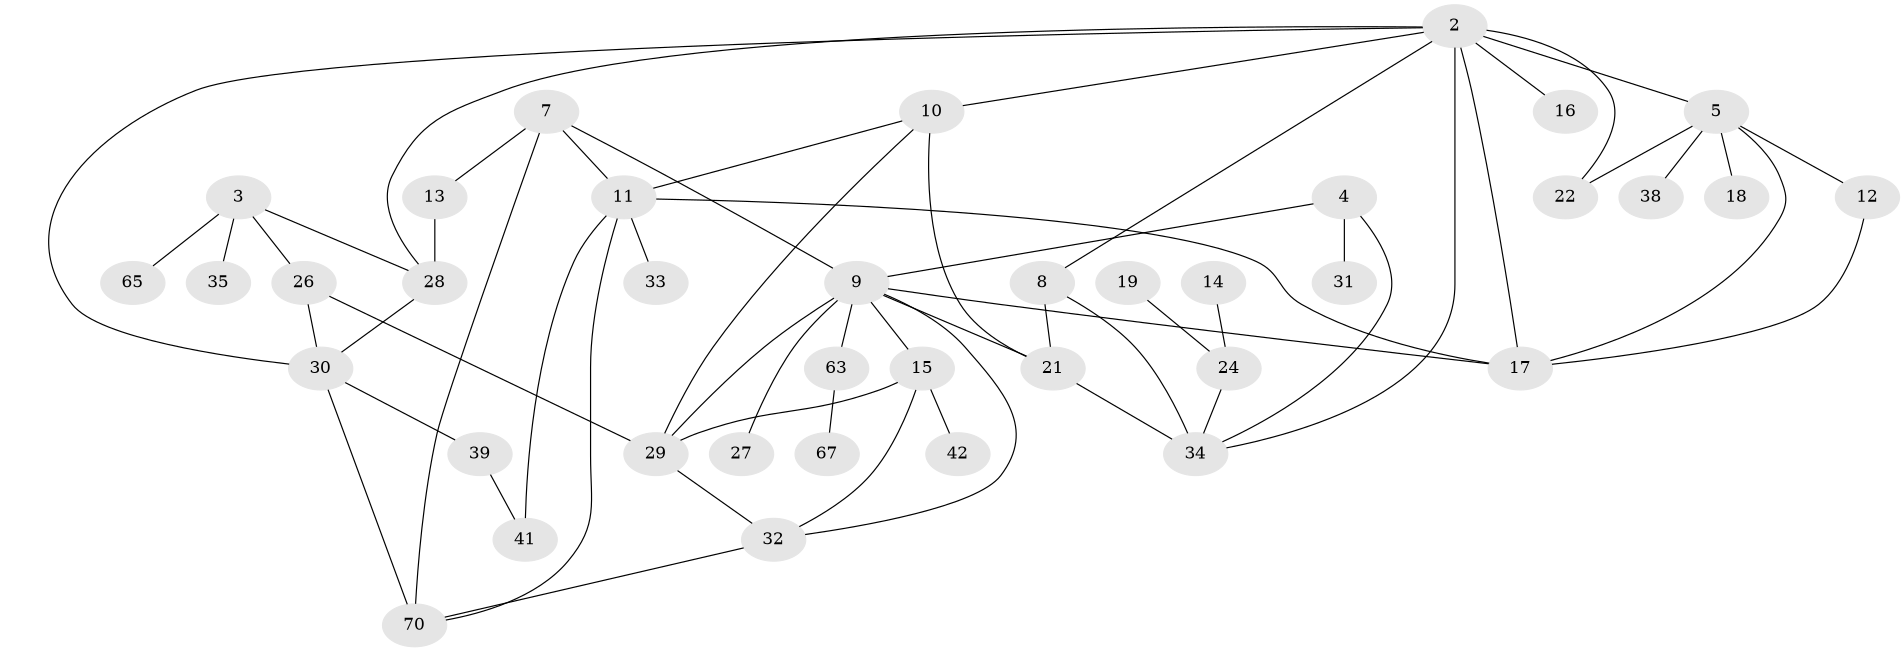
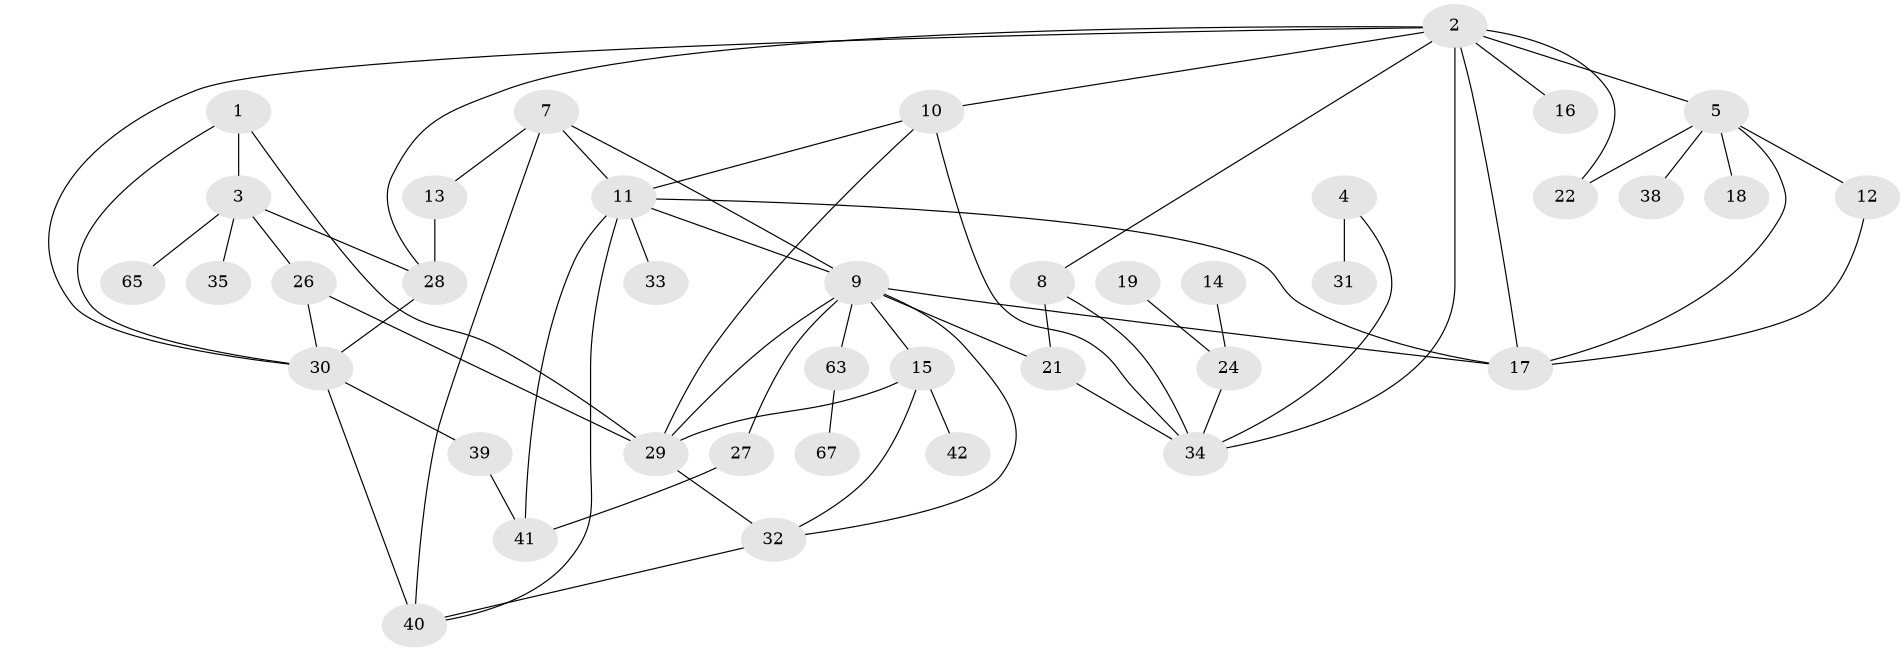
node "1": added
edge "4" -- "9": now "11" -- "9"
edge "10" -- "21": now "10" -- "34"
edge "27" -- "41": added
node "70": label "70" -> "40"
